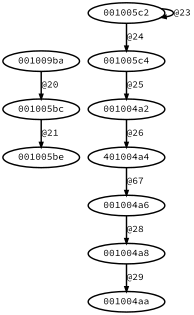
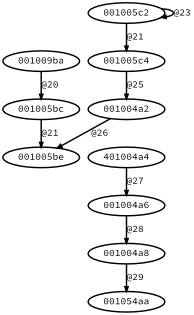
edge "001005c2" -> "001005c4": label "@24" -> "@21"
edge "001004a2" -> "401004a4": now "001004a2" -> "001005be"
edge "401004a4" -> "001004a6": label "@67" -> "@27"
node "001004aa": label "001004aa" -> "001054aa"
